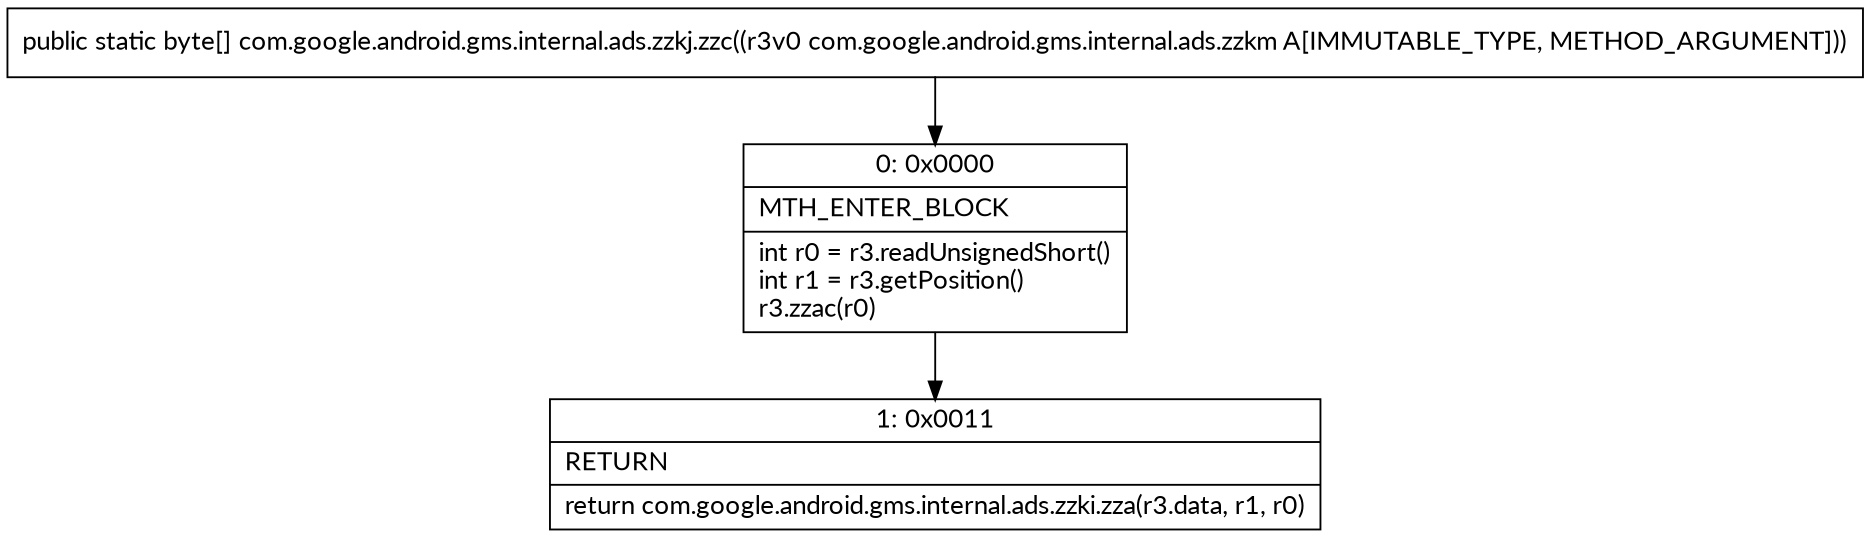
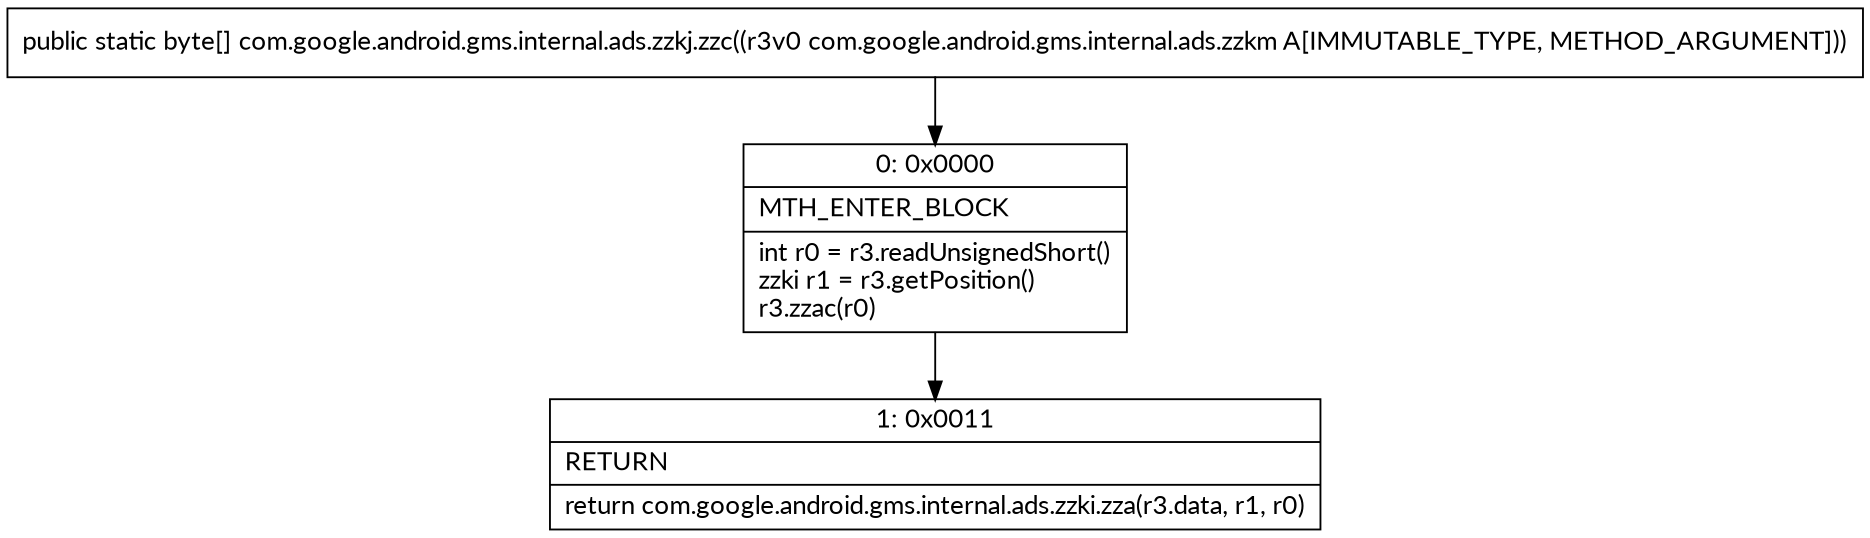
node "0: 0x0000": text "int r1 = r3.getPosition()" -> "zzki r1 = r3.getPosition()"
